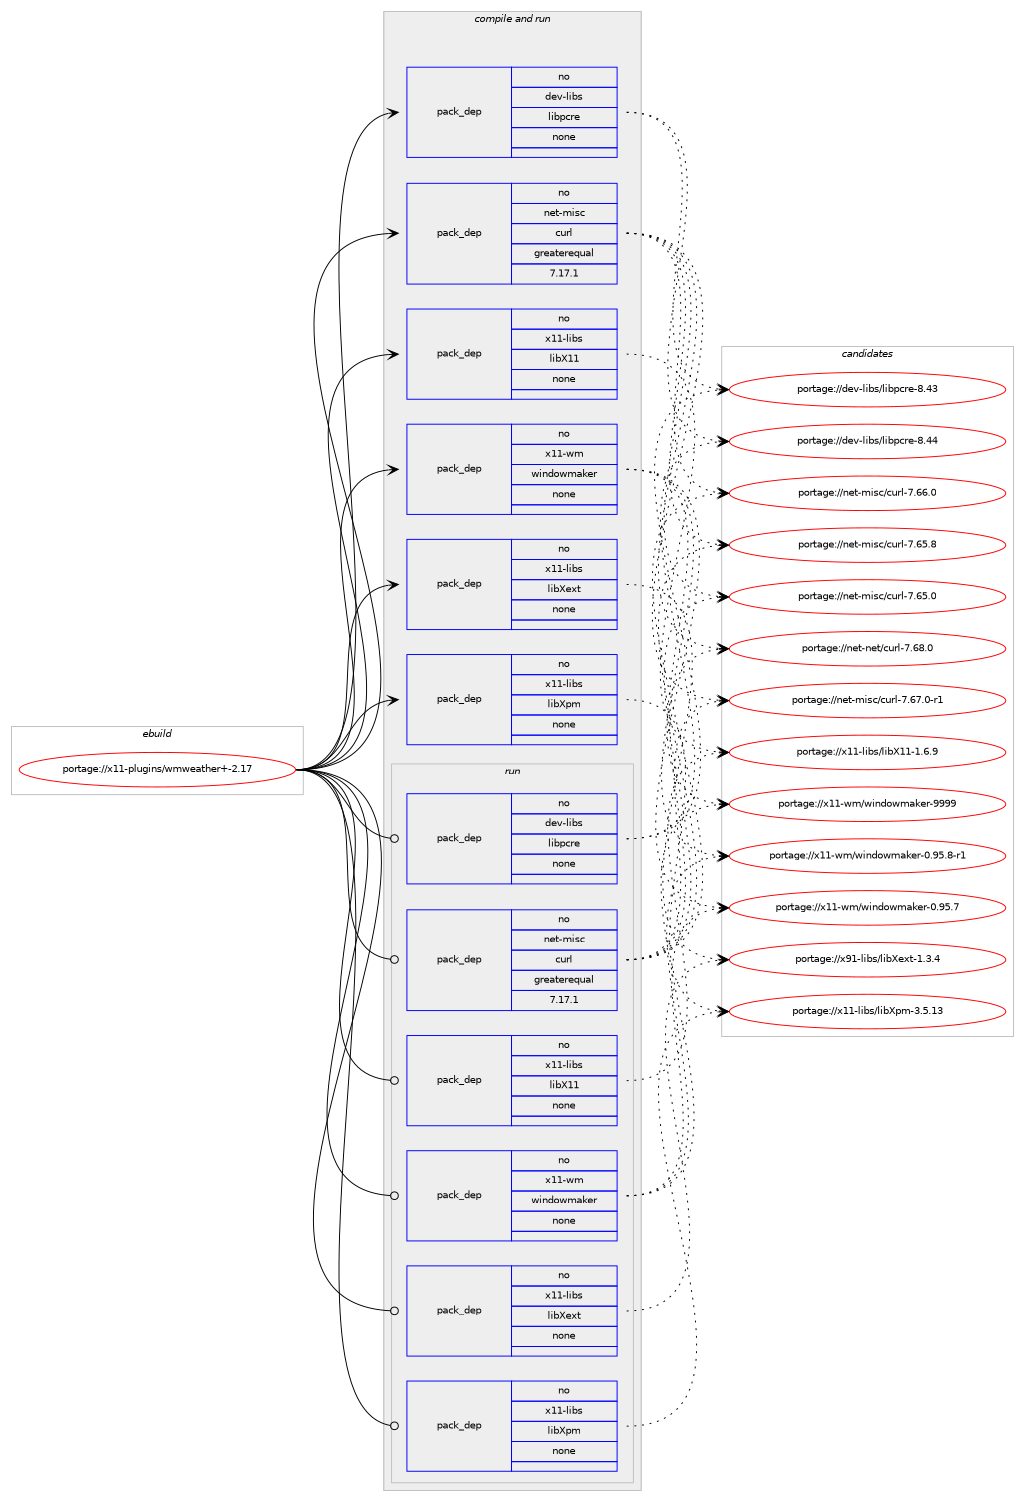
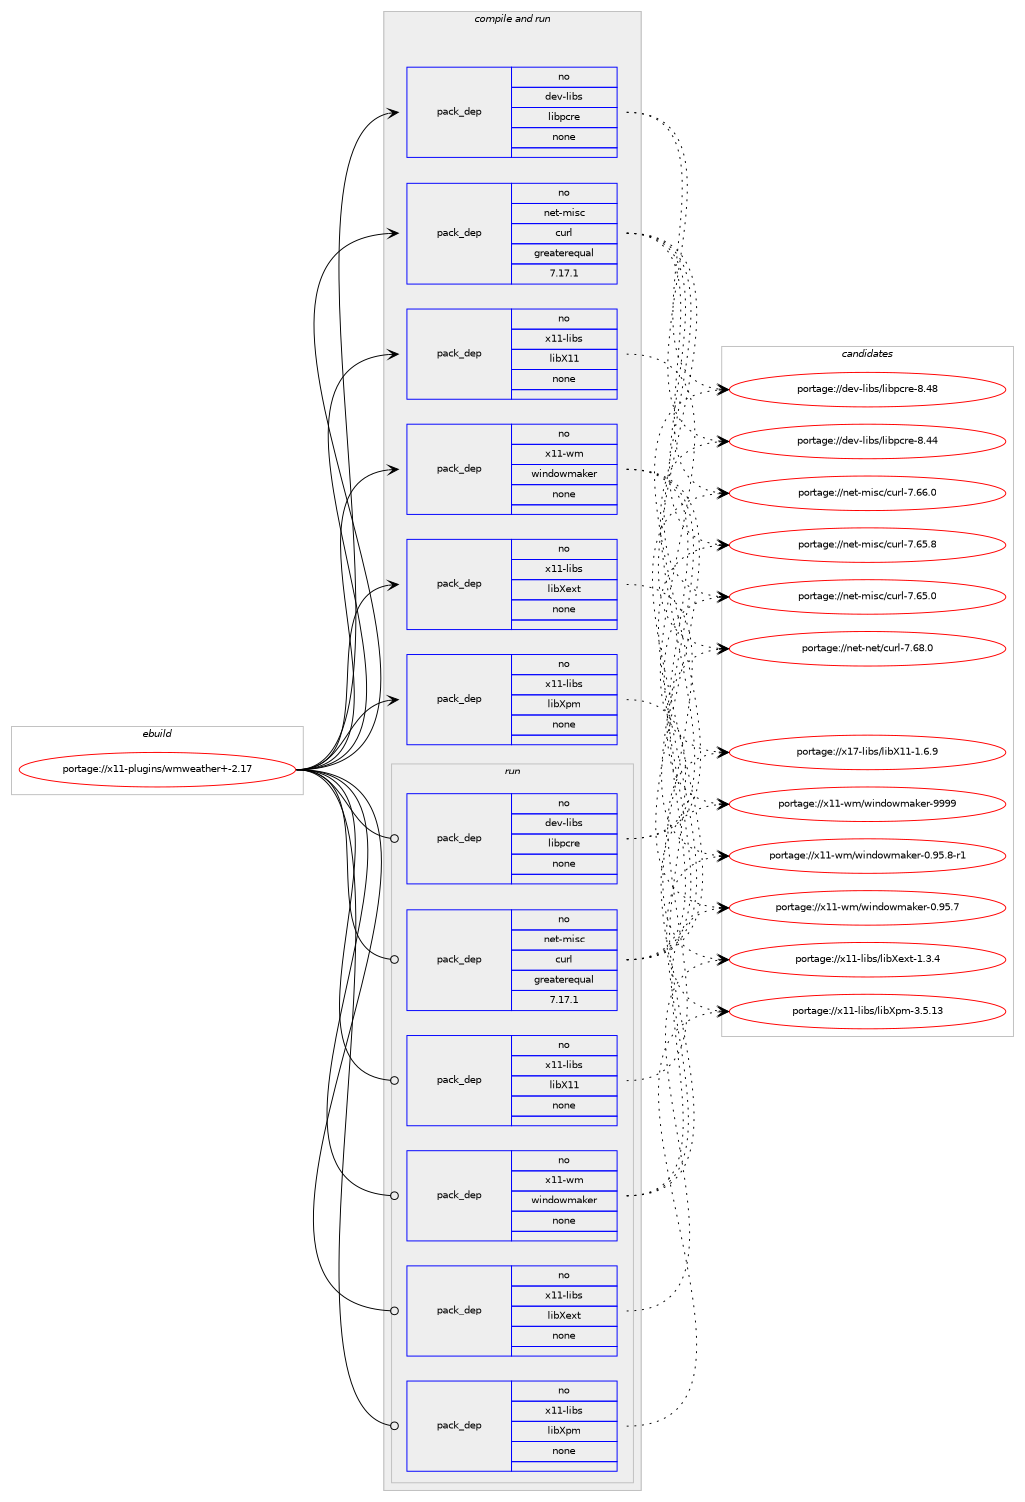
node "portage://dev-libs/libpcre-8.43": label "portage://dev-libs/libpcre-8.43" -> "portage://dev-libs/libpcre-8.48"
node "portage://net-misc/curl-7.67.0-r1": removed
node "portage://x11-libs/libX11-1.6.9": label "portage://x11-libs/libX11-1.6.9" -> "portage://x17-libs/libX11-1.6.9"
node "portage://x91-libs/libXext-1.3.4": label "portage://x91-libs/libXext-1.3.4" -> "portage://x11-libs/libXext-1.3.4"
